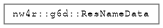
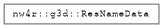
node "nw4r::g6d::ResNameData": label "nw4r::g6d::ResNameData" -> "nw4r::g3d::ResNameData"
